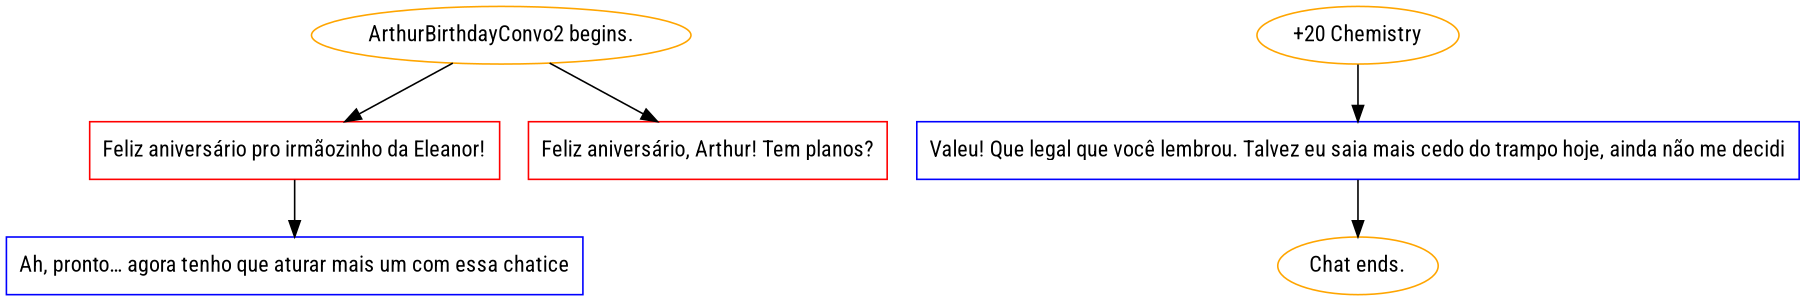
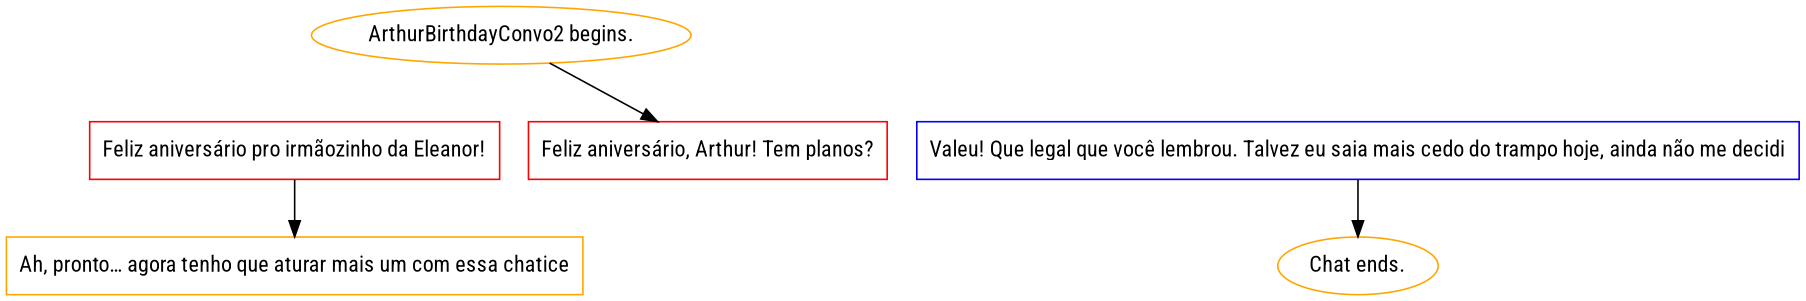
node "+20 Chemistry": removed
edge "ArthurBirthdayConvo2 begins." -> "Feliz aniversário pro irmãozinho da Eleanor!": removed
node "Ah, pronto… agora tenho que aturar mais um com essa chatice": color blue -> orange
